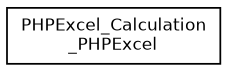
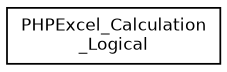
node "PHPExcel_Calculation _PHPExcel": label "PHPExcel_Calculation _PHPExcel" -> "PHPExcel_Calculation _Logical"
